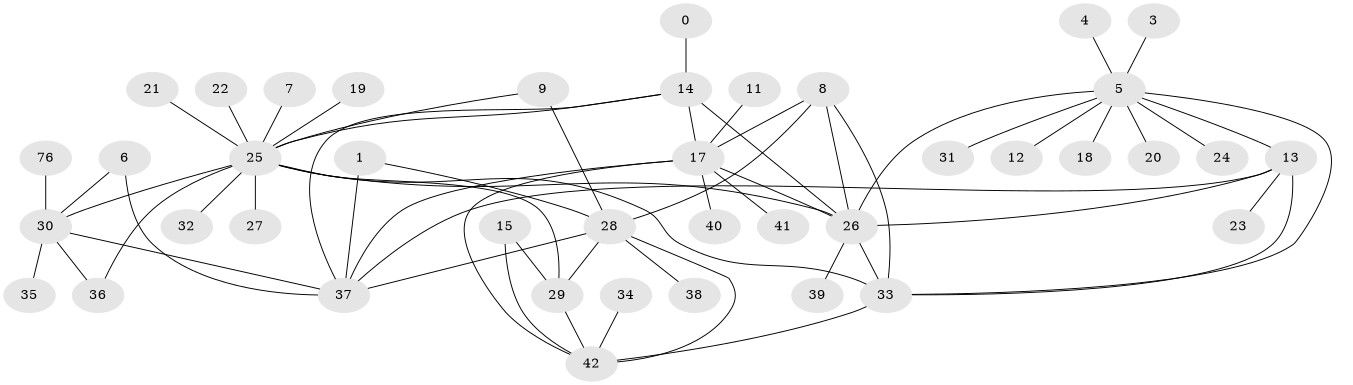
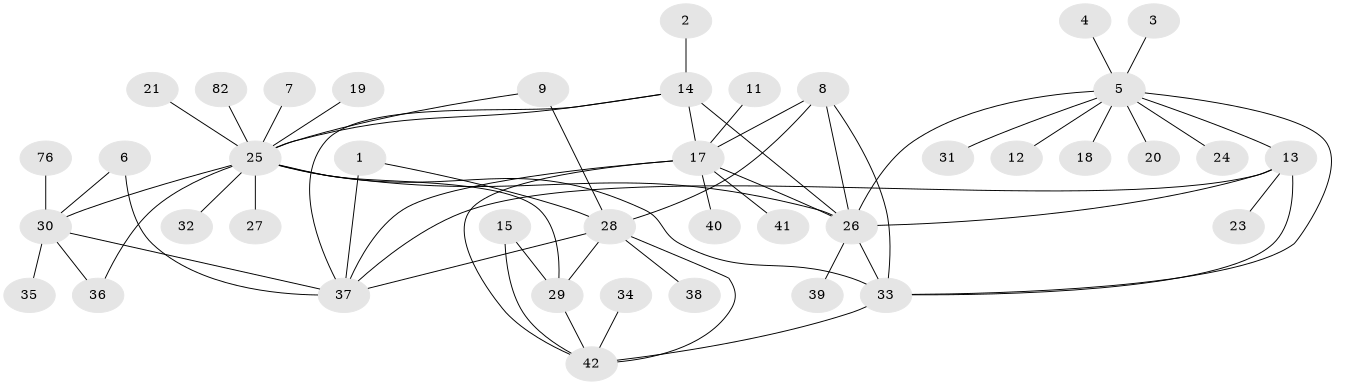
node "0": label "0" -> "2"
node "22": label "22" -> "82"
